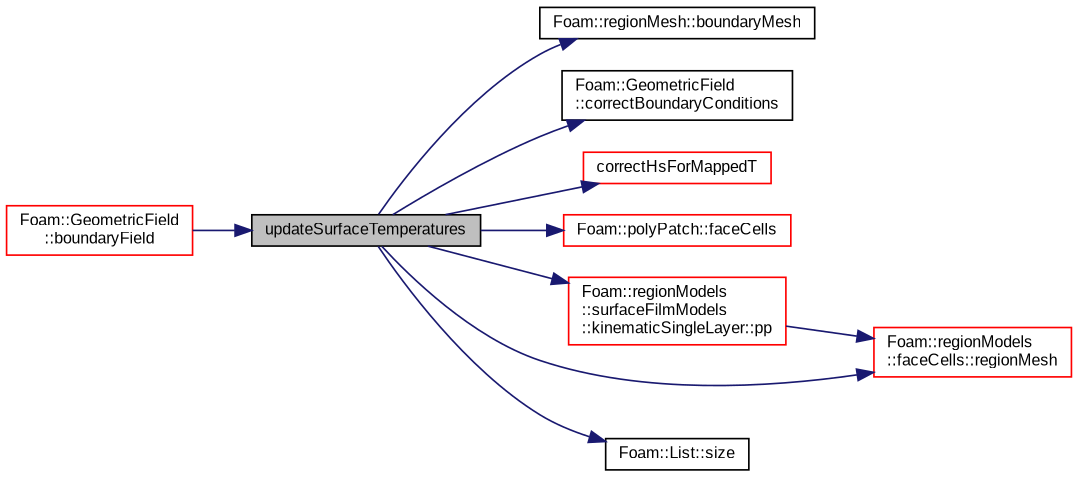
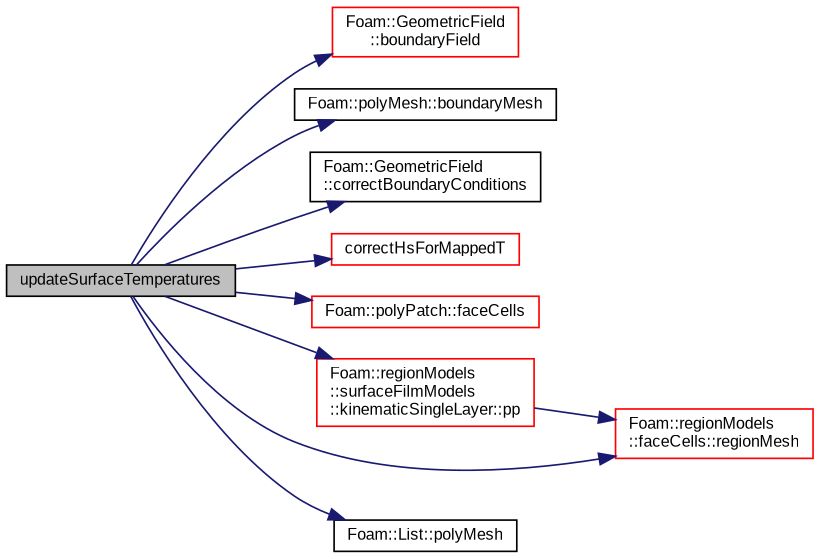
node "Foam::regionMesh::boundaryMesh": label "Foam::regionMesh::boundaryMesh" -> "Foam::polyMesh::boundaryMesh"
edge "Foam::GeometricField ::boundaryField" -> "updateSurfaceTemperatures": reversed
node "Foam::List::size": label "Foam::List::size" -> "Foam::List::polyMesh"
